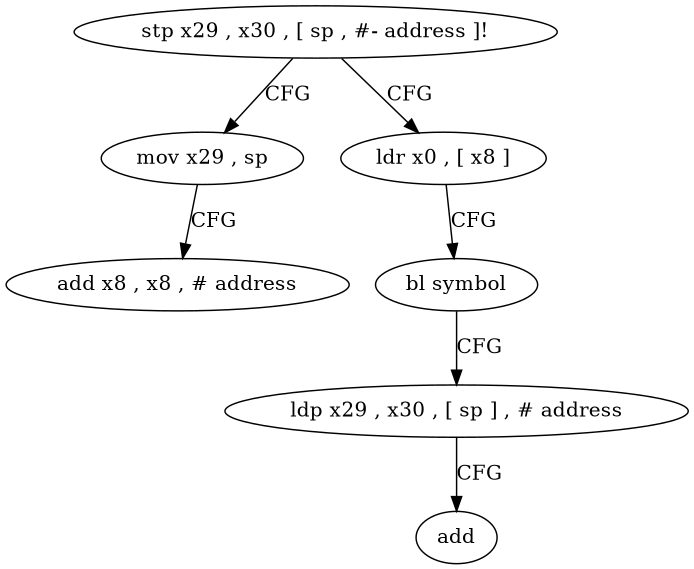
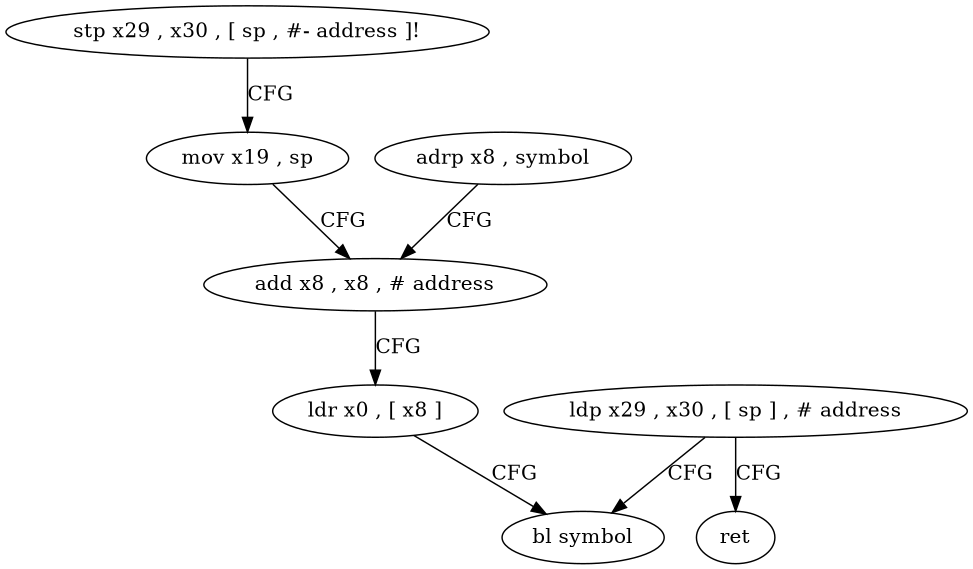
edge "stp x29 , x30 , [ sp , #- address ]!" -> "ldr x0 , [ x8 ]": now "add x8 , x8 , # address" -> "ldr x0 , [ x8 ]"
node "mov x29 , sp": label "mov x29 , sp" -> "mov x19 , sp"
node "adrp x8 , symbol": added
edge "bl symbol" -> "ldp x29 , x30 , [ sp ] , # address": reversed
node "add": label "add" -> "ret"
